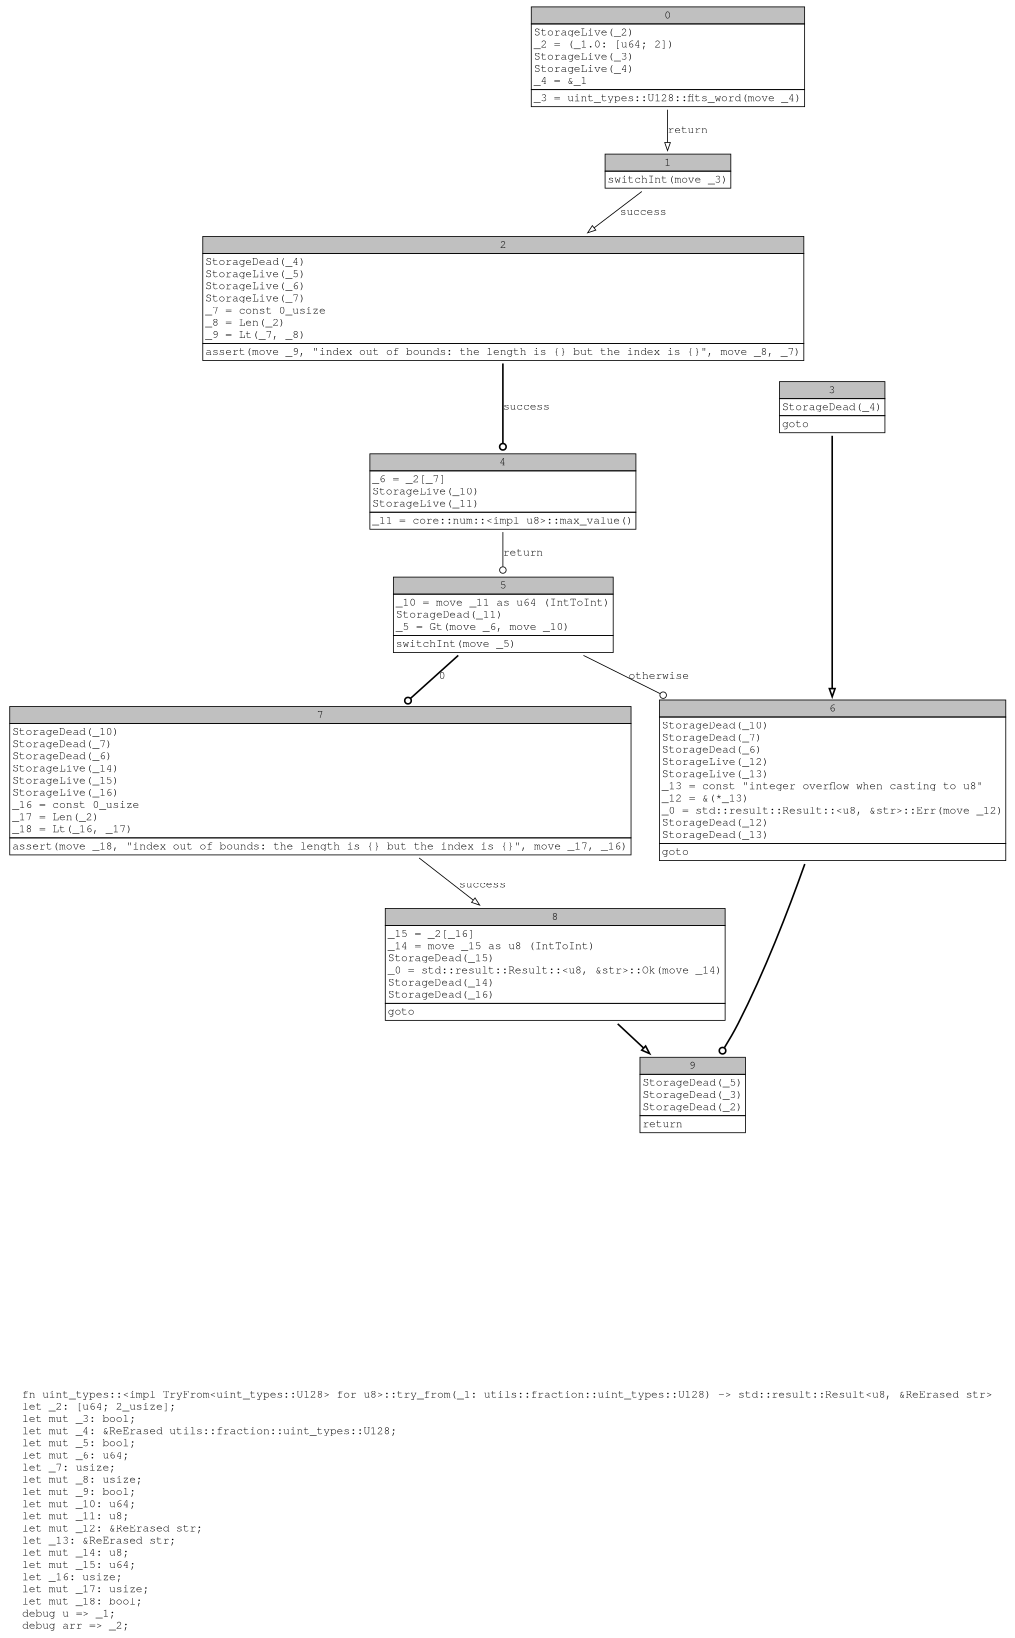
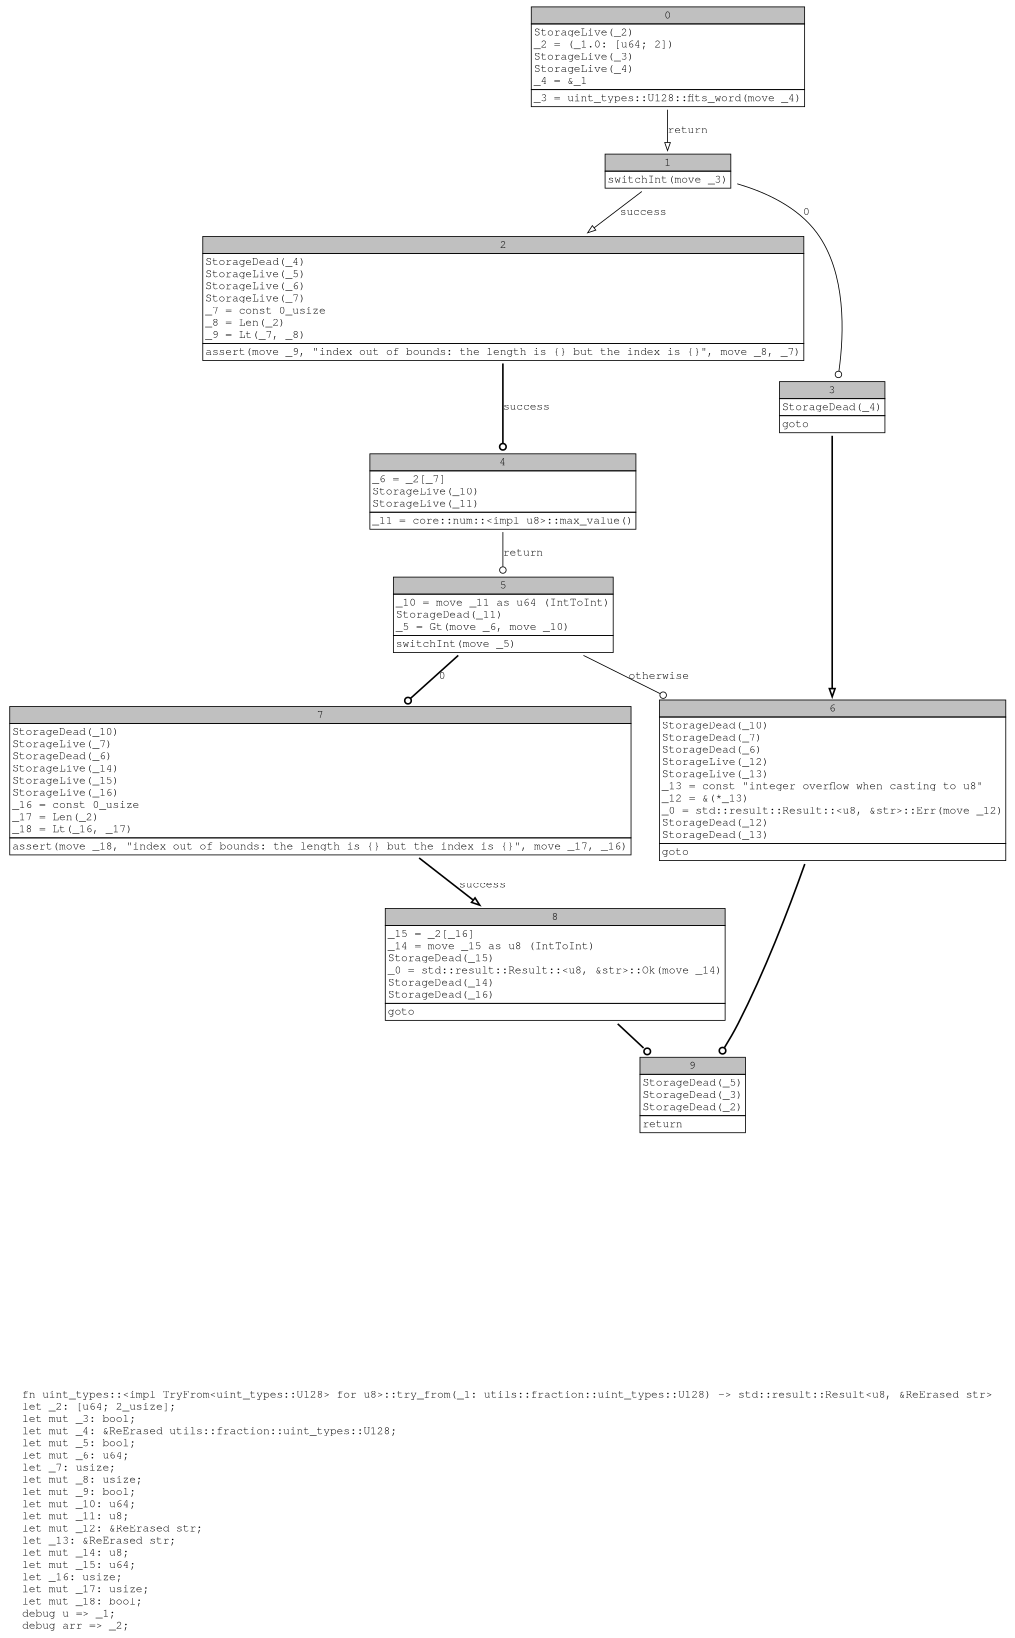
edge "1" -> "3": added, label "0"
node "7": text "StorageDead(_7)" -> "StorageLive(_7)"
edge "7" -> "8": style solid -> bold
edge "8" -> "9": arrowhead onormal -> odot
